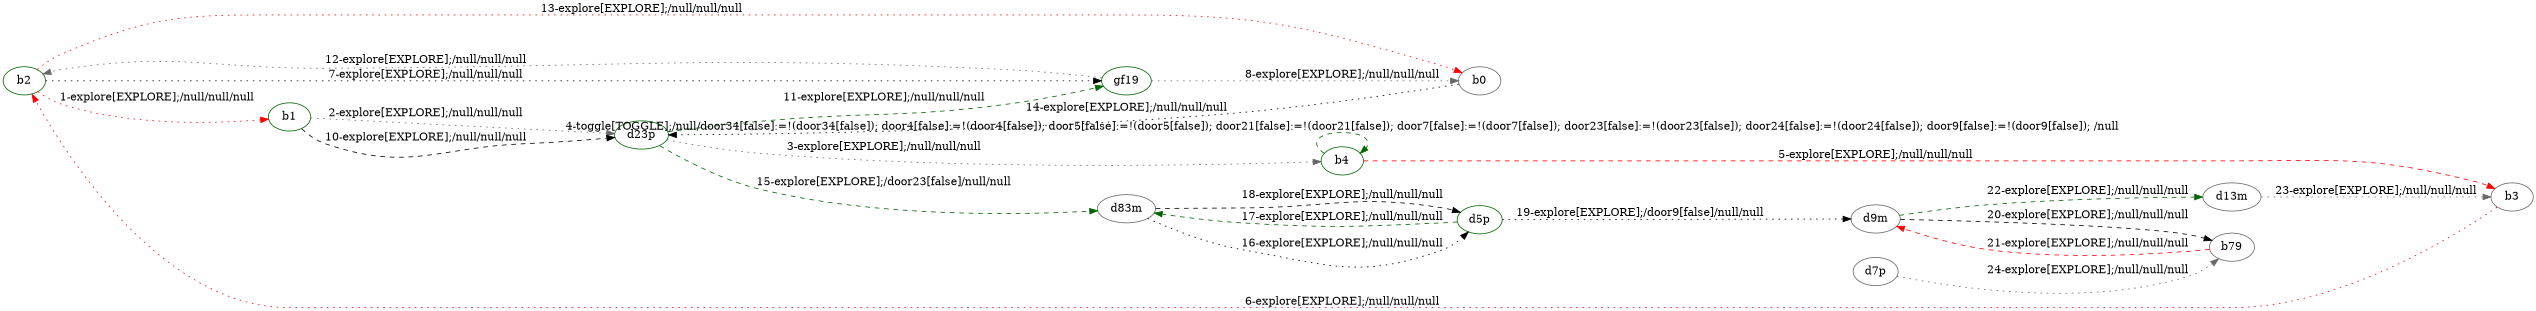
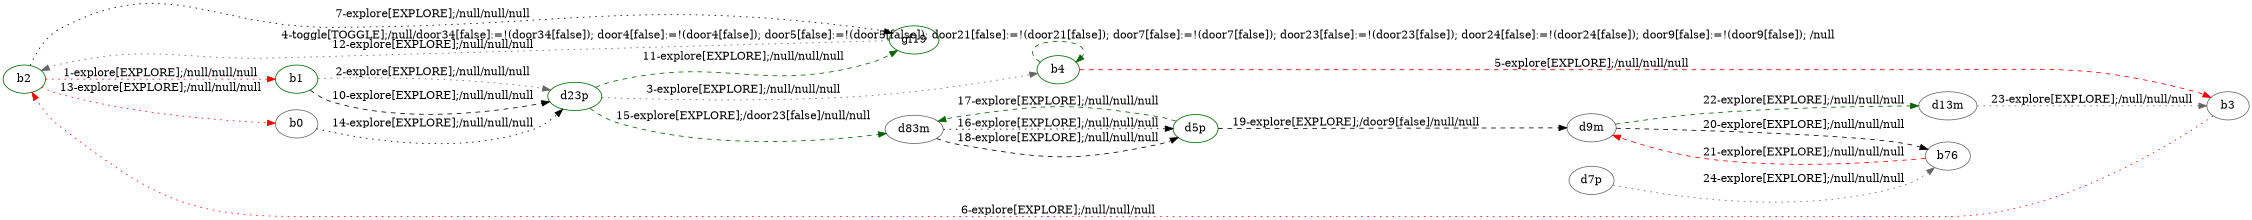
edge "gf19" -> "b0": removed, label "8-explore[EXPLORE];/null/null/null"
edge "d5p" -> "d9m": style dotted -> dashed
node "b79": label "b79" -> "b76"
